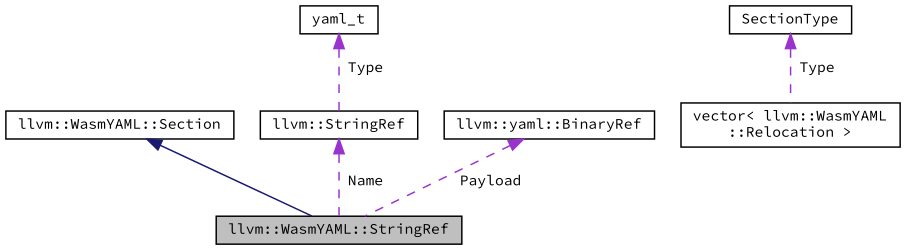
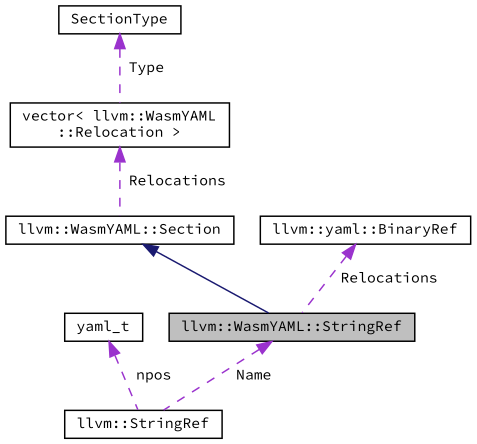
edge "llvm::StringRef" -> "yaml_t": label " Type" -> " npos"
edge "llvm::WasmYAML::StringRef" -> "llvm::yaml::BinaryRef": label " Payload" -> " Relocations"
edge "llvm::WasmYAML::StringRef" -> "llvm::StringRef": reversed
edge "llvm::WasmYAML::Section" -> "vector< llvm::WasmYAML ::Relocation >": added, label "Relocations"
